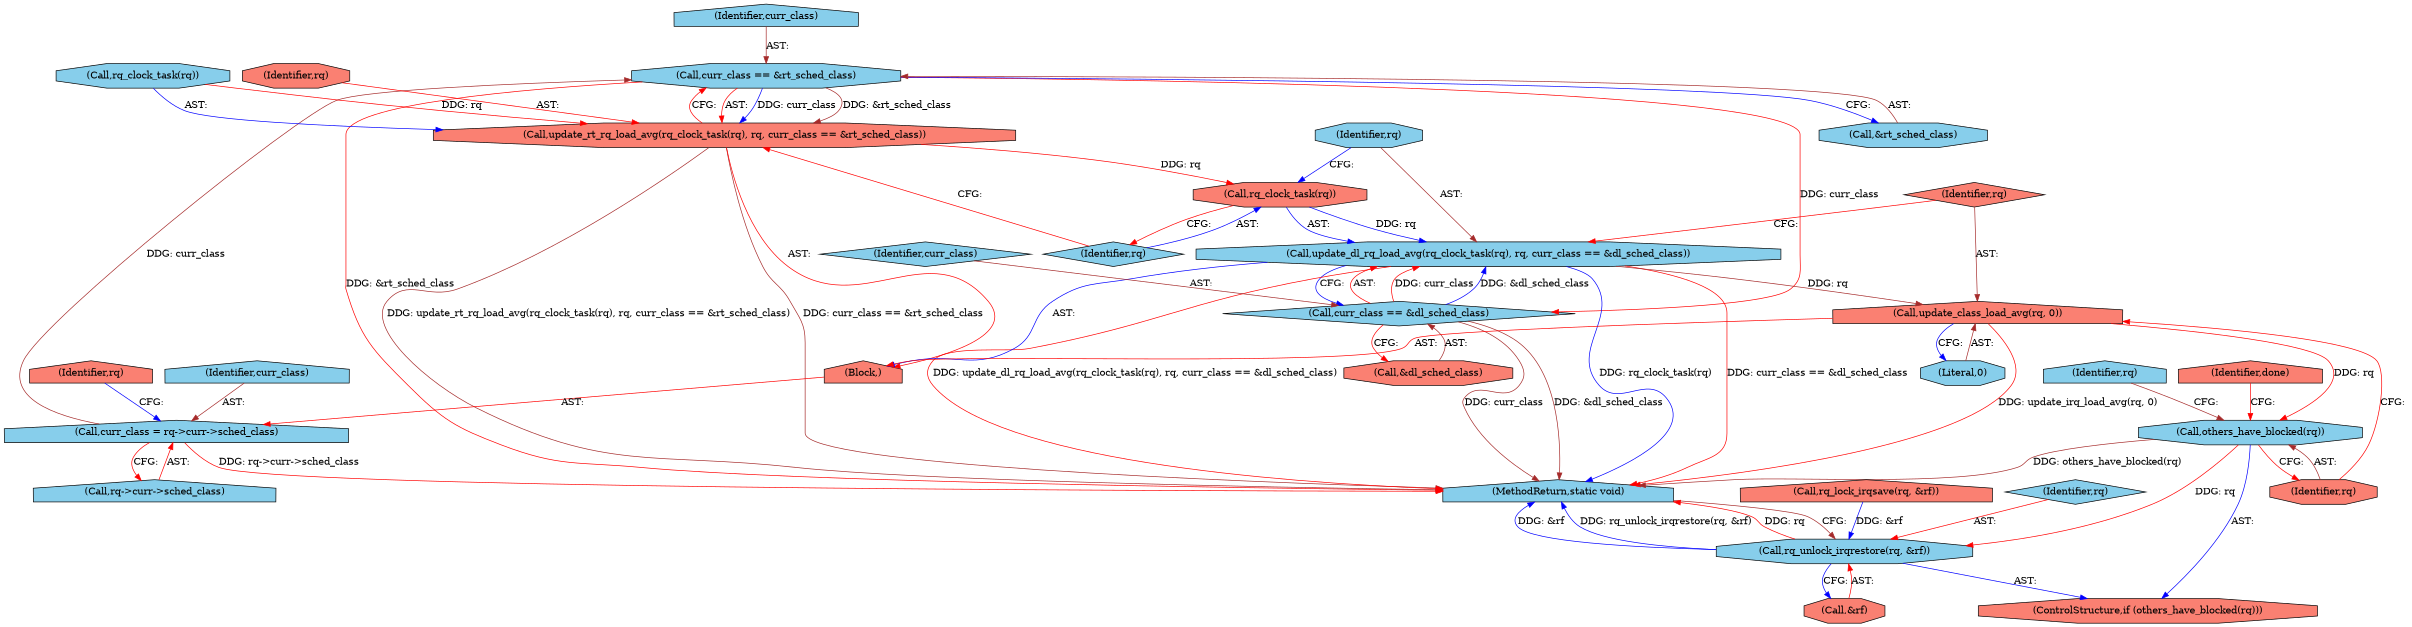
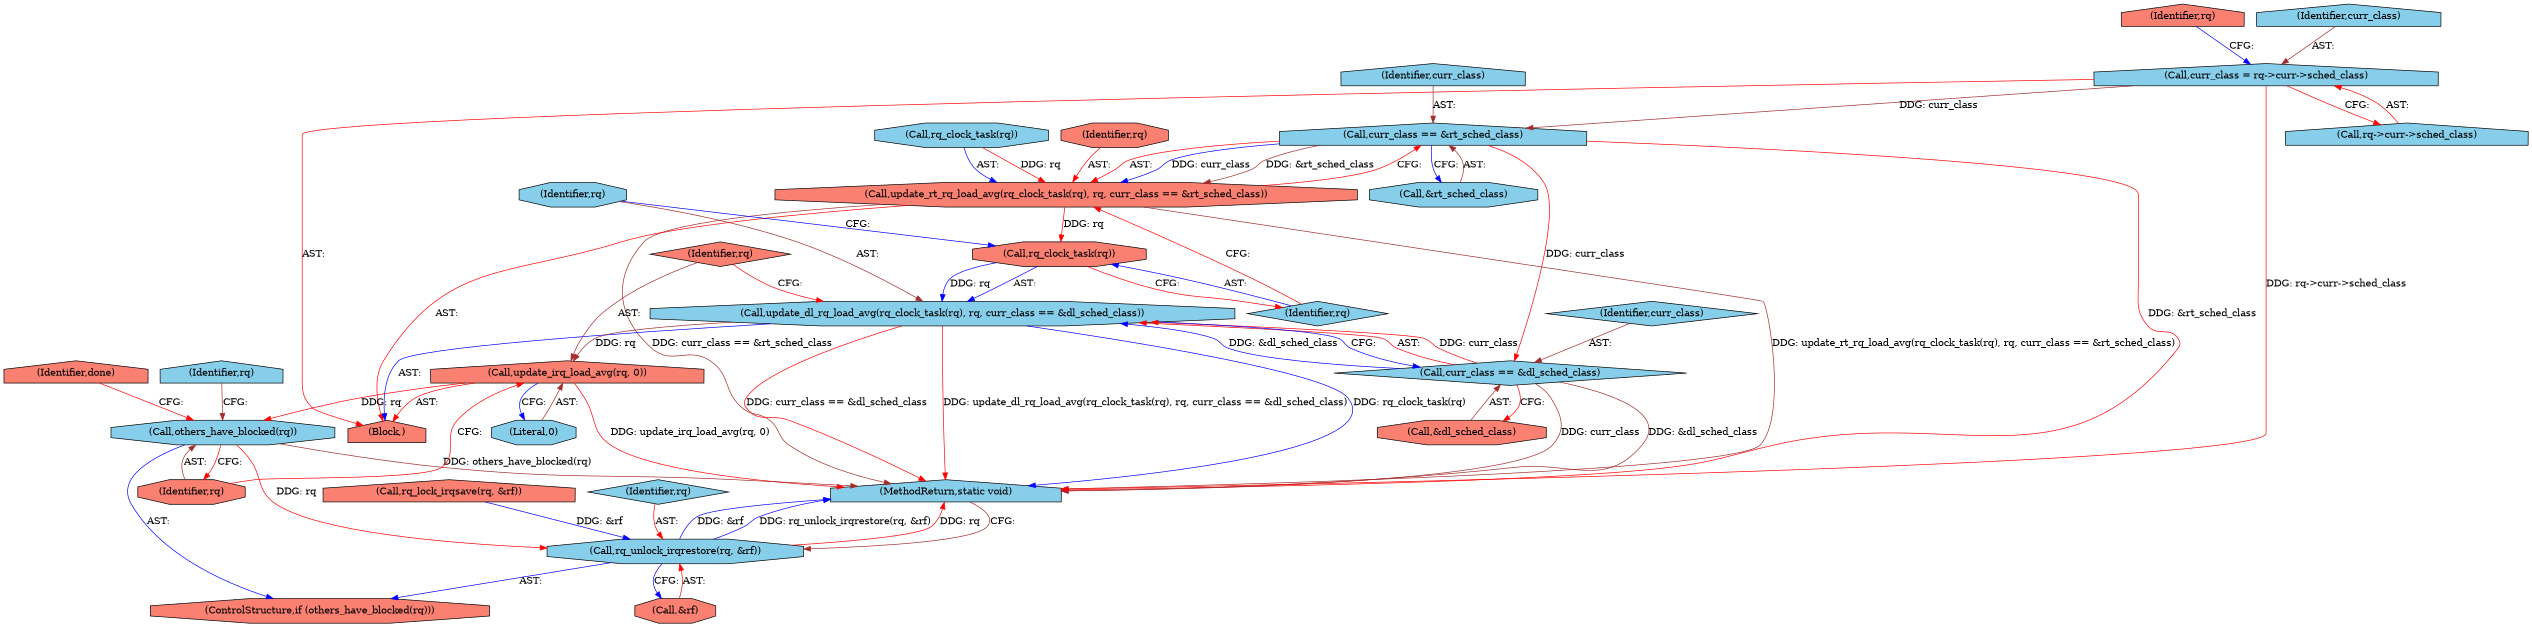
node "(Call,curr_class == &rt_sched_class)": shape octagon -> house
node "(Call,update_class_load_avg(rq, 0))": label "(Call,update_class_load_avg(rq, 0))" -> "(Call,update_irq_load_avg(rq, 0))"
edge "(Block,)" -> "(Call,curr_class = rq->curr->sched_class)": reversed
